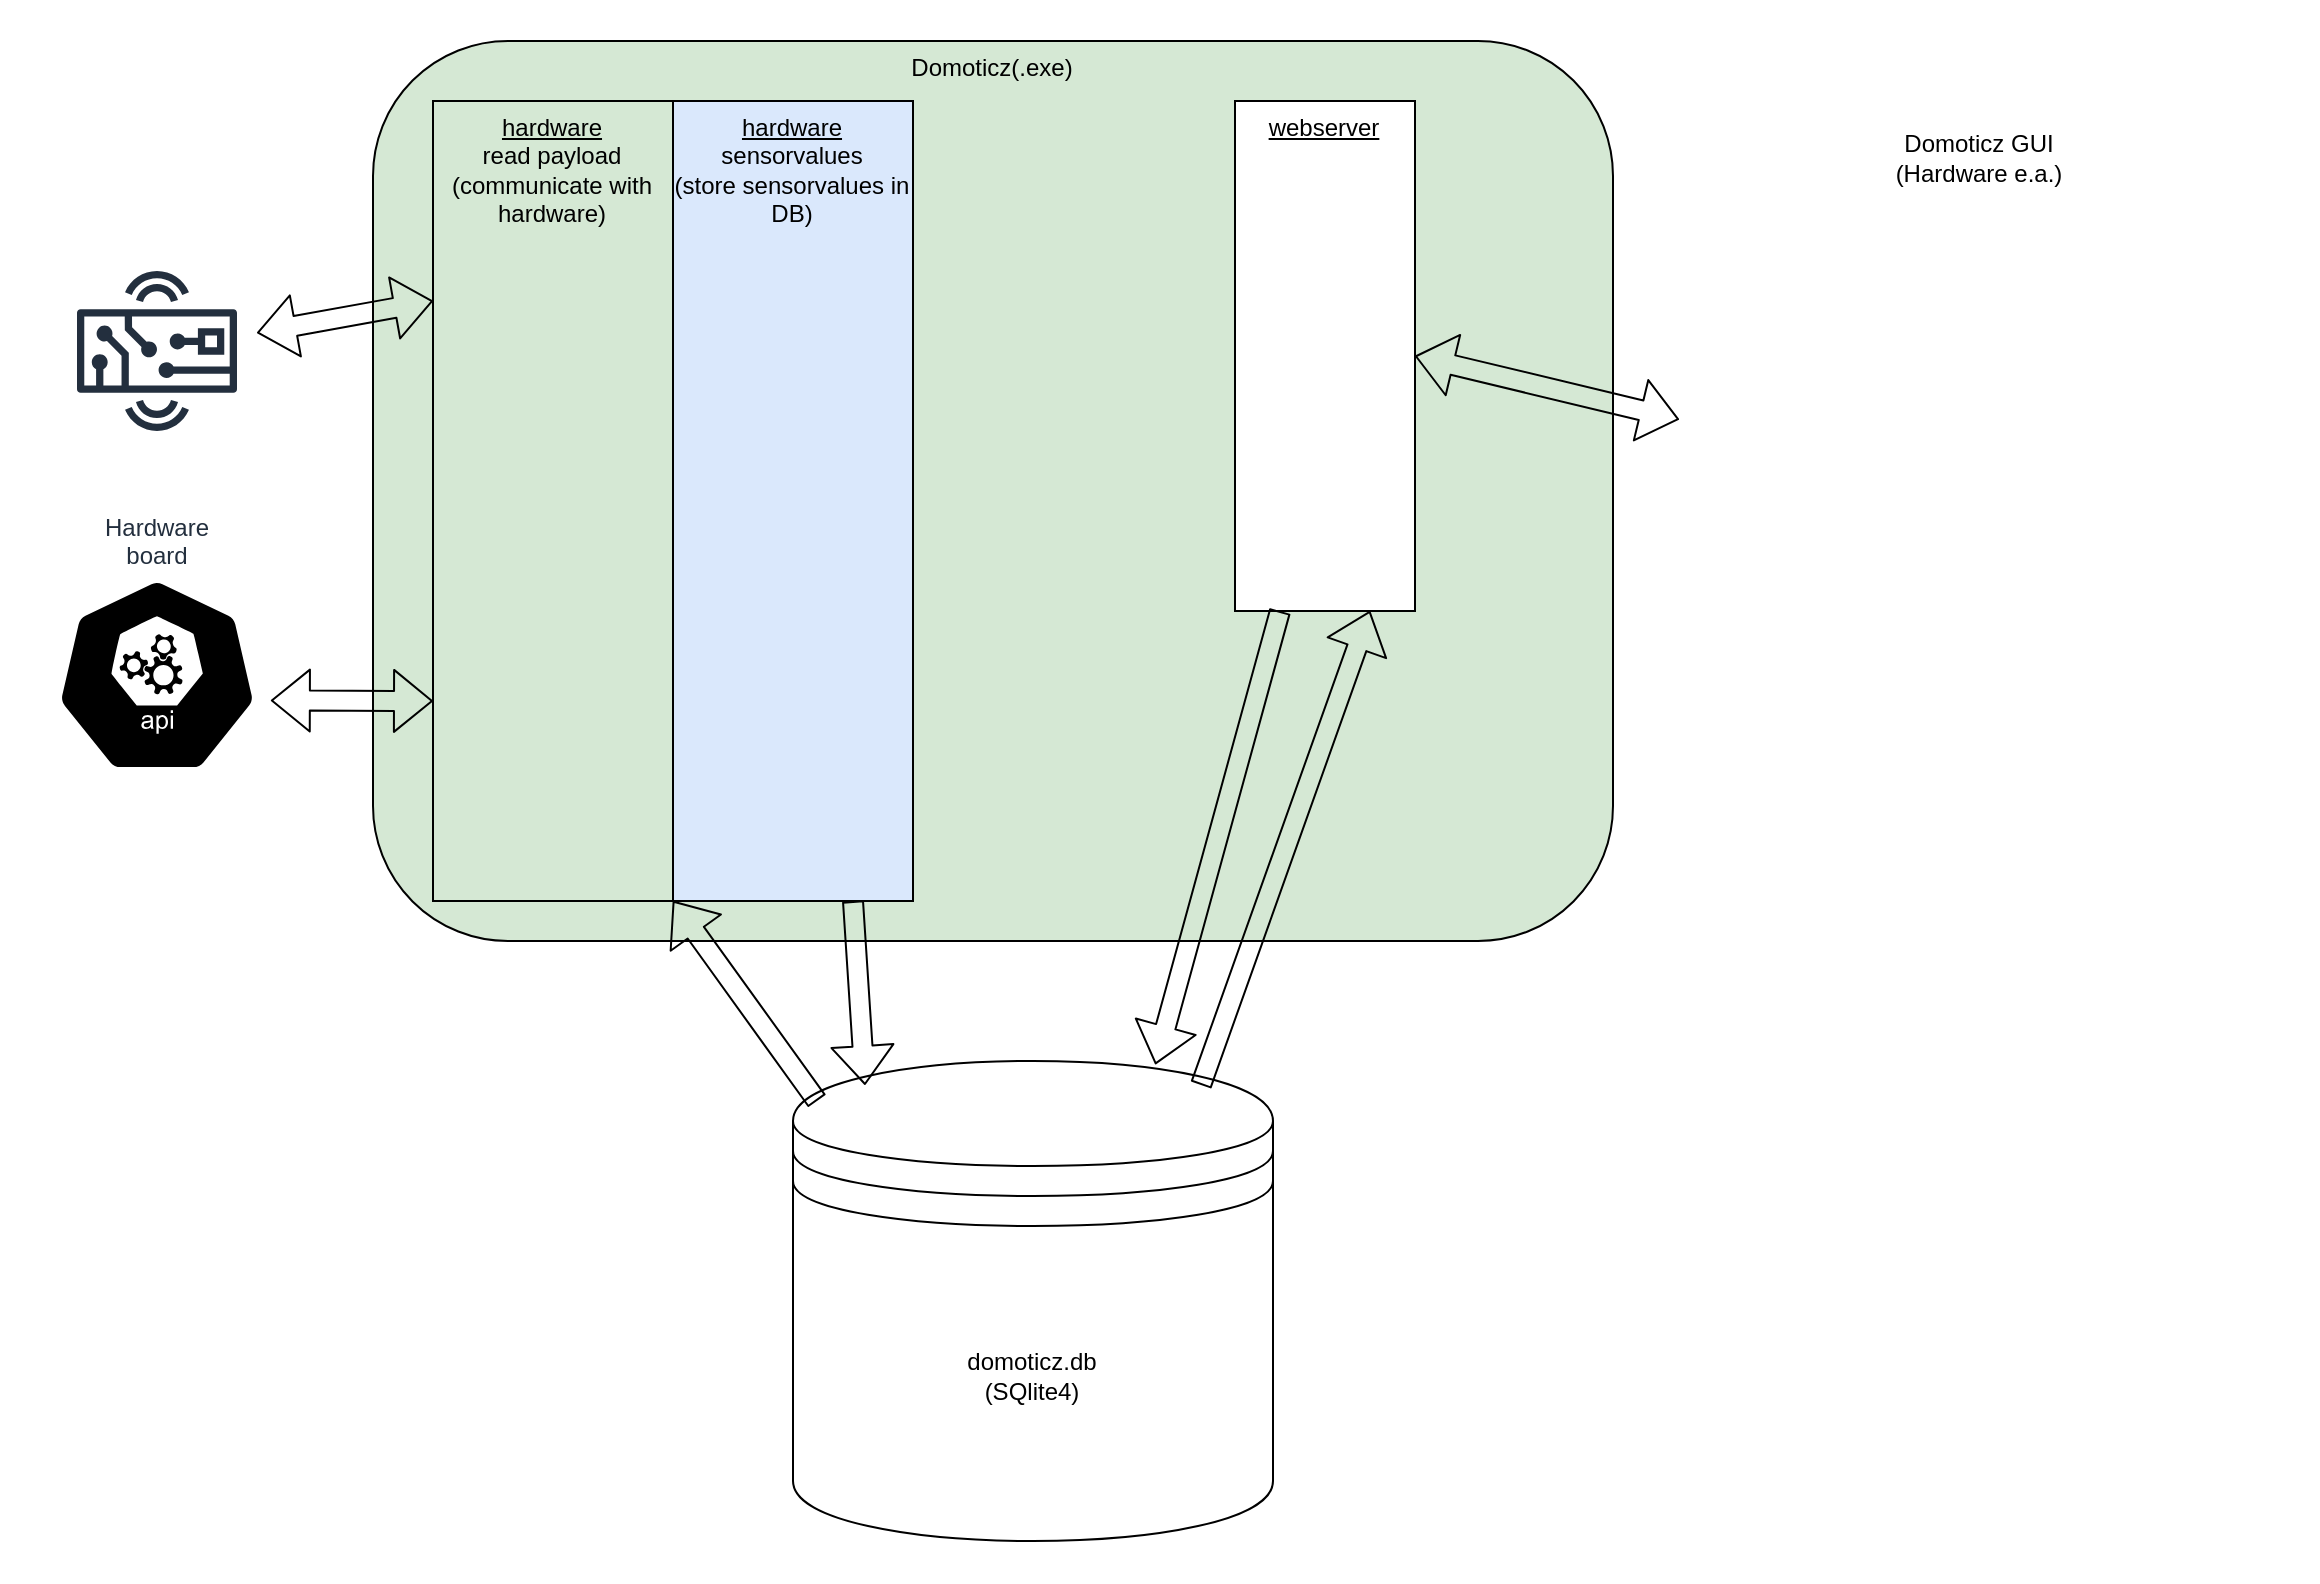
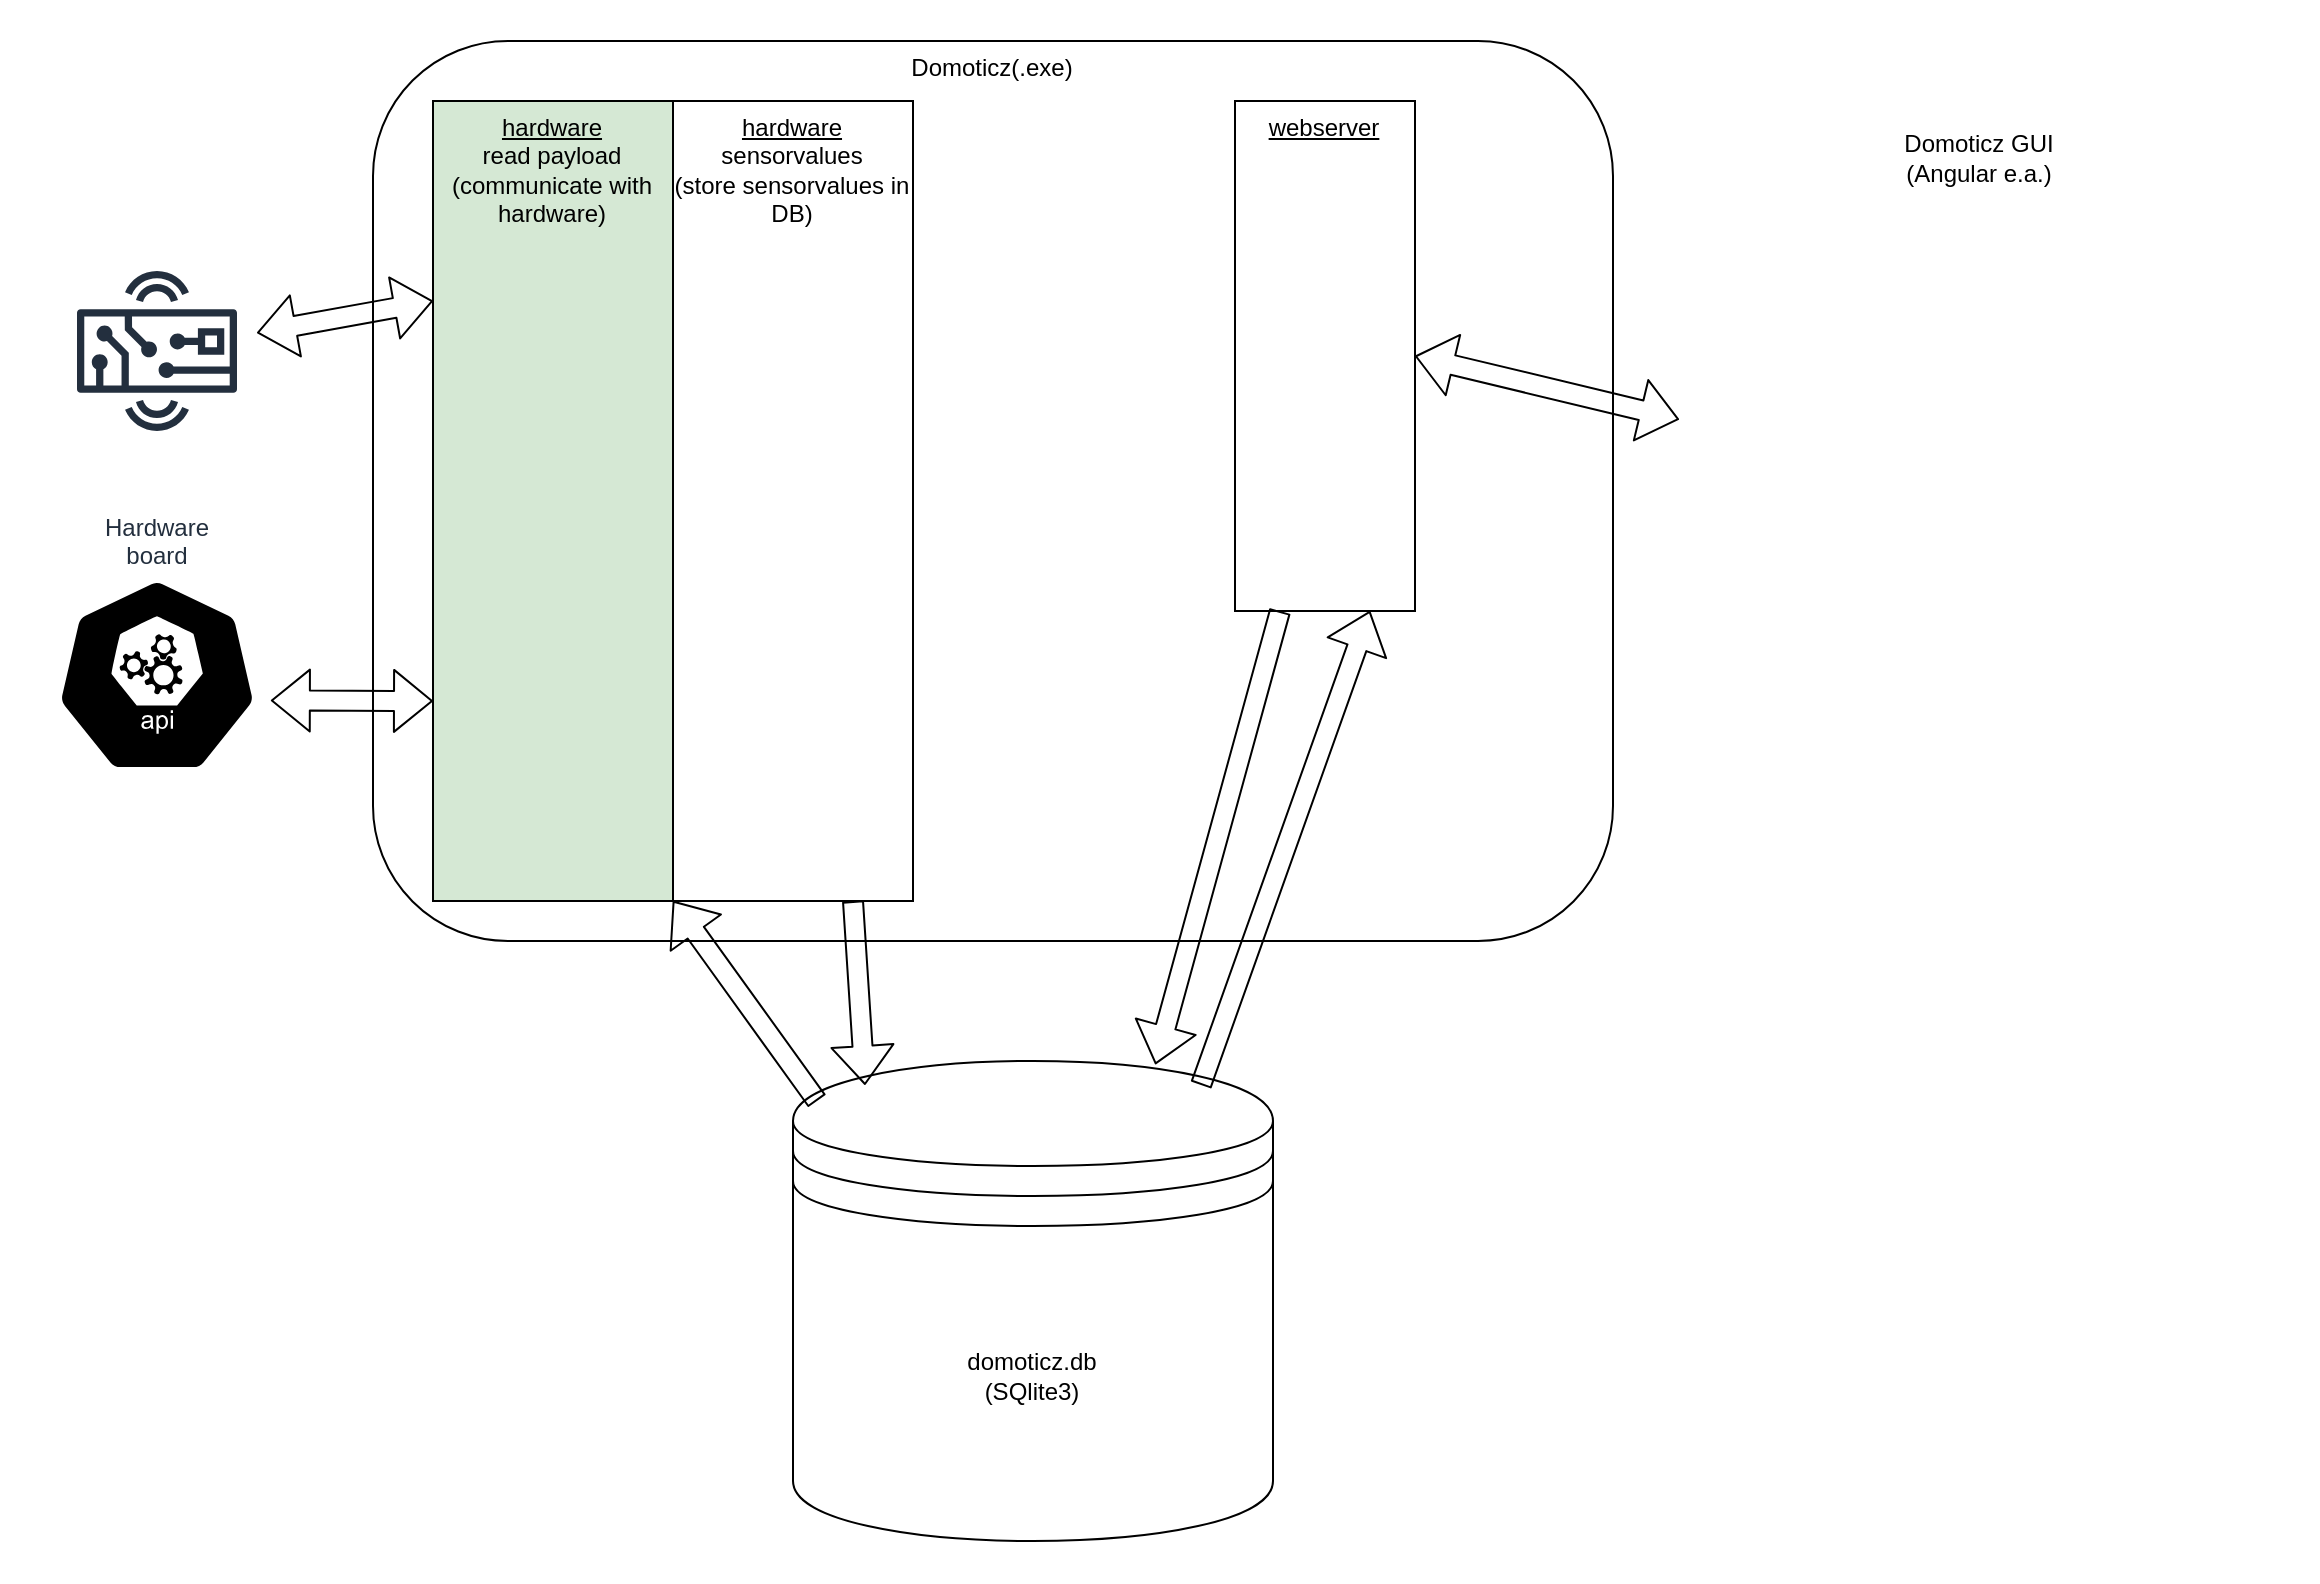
node "Domoticz GUI (Hardware e.a.)": label "Domoticz GUI (Hardware e.a.)" -> "Domoticz GUI (Angular e.a.)"
node "Domoticz(.exe)": fillcolor #d5e8d4 -> #ffffff
node "hardware sensorvalues (store sensorvalues in DB)": fillcolor #dae8fc -> #ffffff
node "domoticz.db (SQlite4)": label "domoticz.db (SQlite4)" -> "domoticz.db (SQlite3)"
